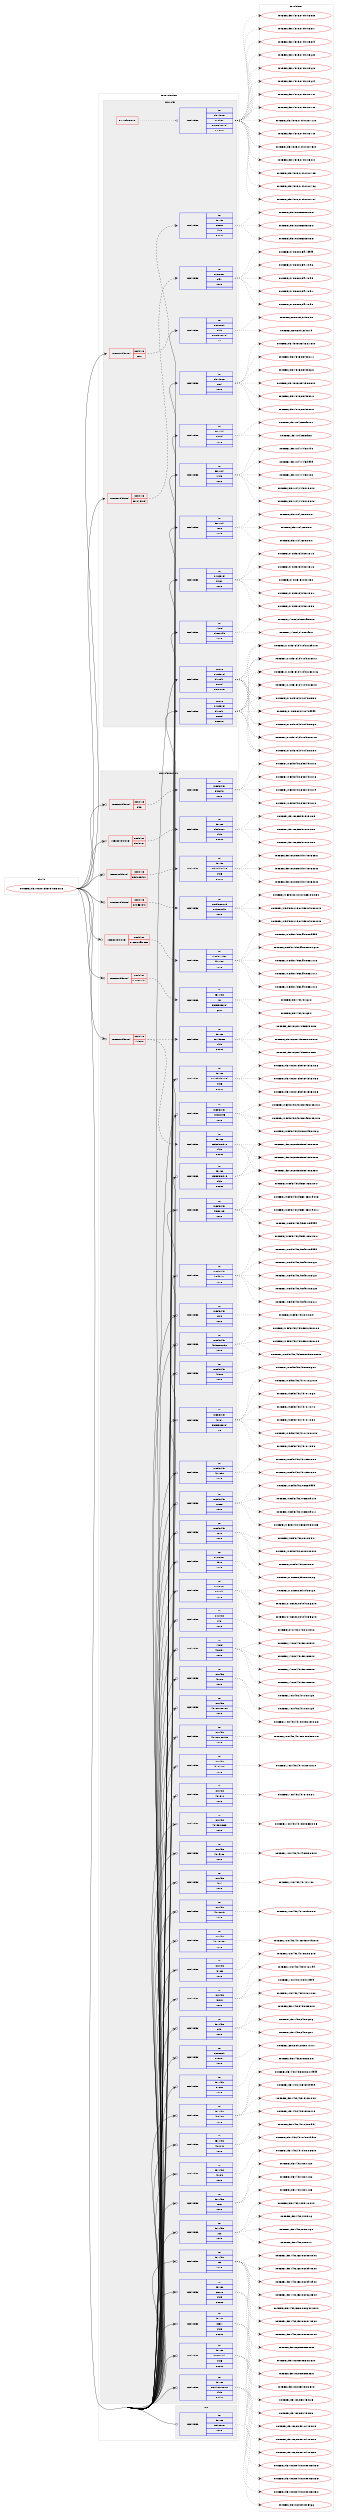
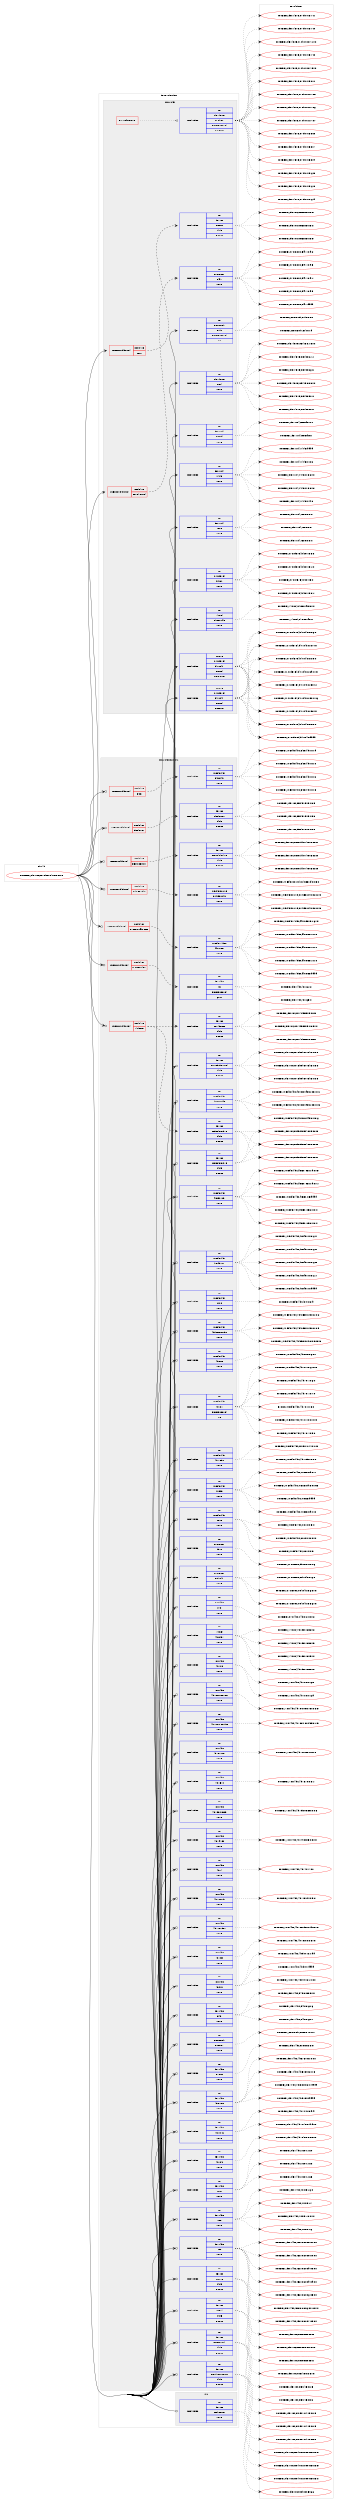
node "portage://sys-devel/bison-3.4.2": removed
node "portage://media-libs/libvpx-1.8.0": label "portage://media-libs/libvpx-1.8.0" -> "expat://media-libs/libvpx-1.8.0"
node "portage://media-libs/libwebp-1.0.3": label "portage://media-libs/libwebp-1.0.3" -> "portage://media-libs/qtnetwork-1.0.3"
